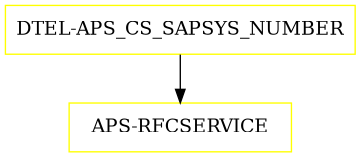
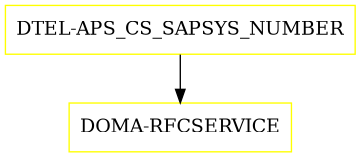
node "APS-RFCSERVICE": label "APS-RFCSERVICE" -> "DOMA-RFCSERVICE"
